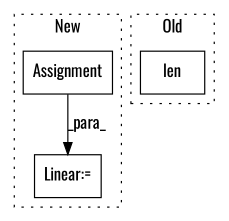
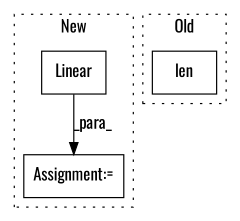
node "Assignment": label "Assignment" -> "Linear"
node "Linear:=": label "Linear:=" -> "Assignment:="
